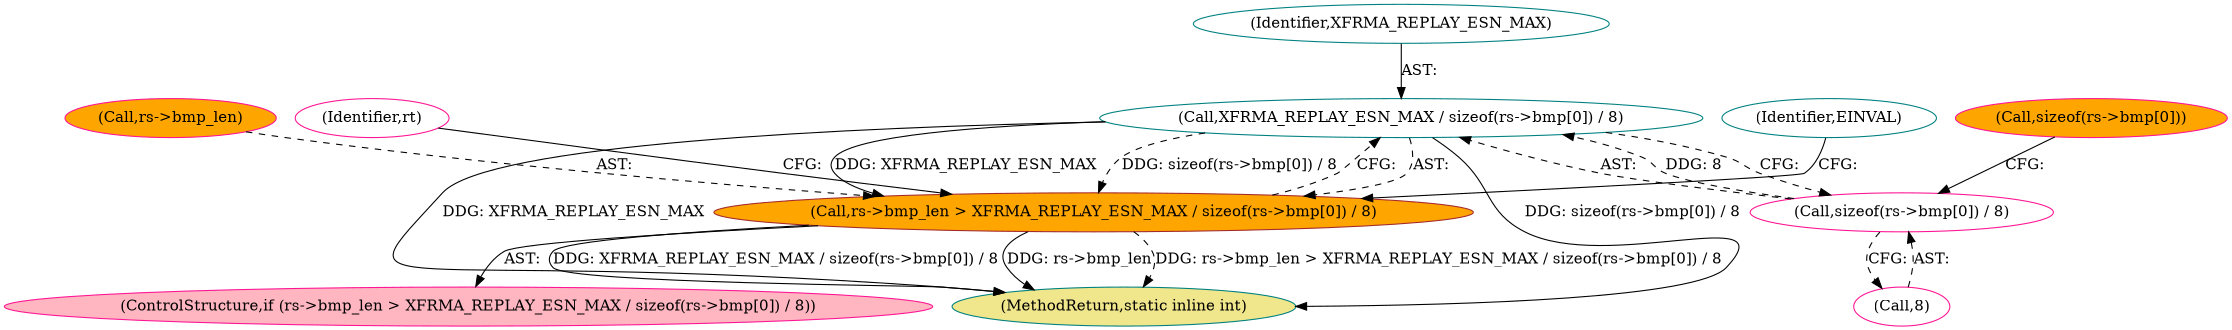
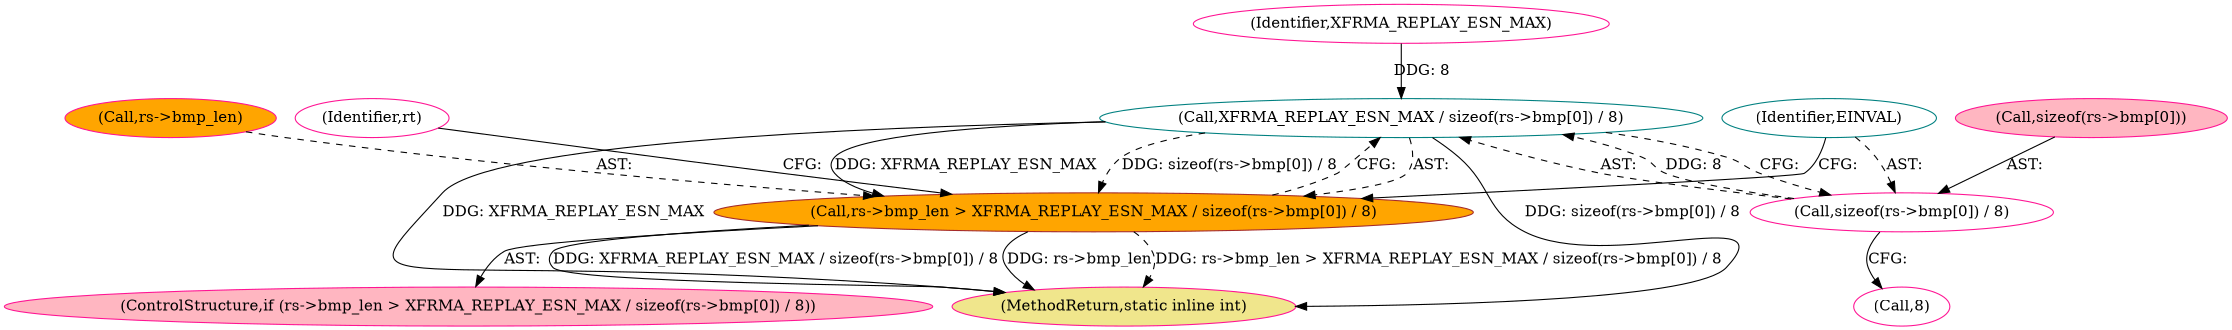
node "(Identifier,XFRMA_REPLAY_ESN_MAX)": color teal -> deeppink
edge "(Identifier,XFRMA_REPLAY_ESN_MAX)" -> "(Call,XFRMA_REPLAY_ESN_MAX / sizeof(rs->bmp[0]) / 8)": label "AST: " -> "DDG: 8"
node "(Call,sizeof(rs->bmp[0]))": fillcolor orange -> lightpink
edge "(Call,sizeof(rs->bmp[0]))" -> "(Call,sizeof(rs->bmp[0]) / 8)": label "CFG: " -> "AST: "
edge "(Call,sizeof(rs->bmp[0]) / 8)" -> "(Call,8)": style dashed -> solid
edge "(Call,8)" -> "(Call,sizeof(rs->bmp[0]) / 8)": now "(Identifier,EINVAL)" -> "(Call,sizeof(rs->bmp[0]) / 8)"
node "(MethodReturn,static inline int)": color teal -> deeppink
